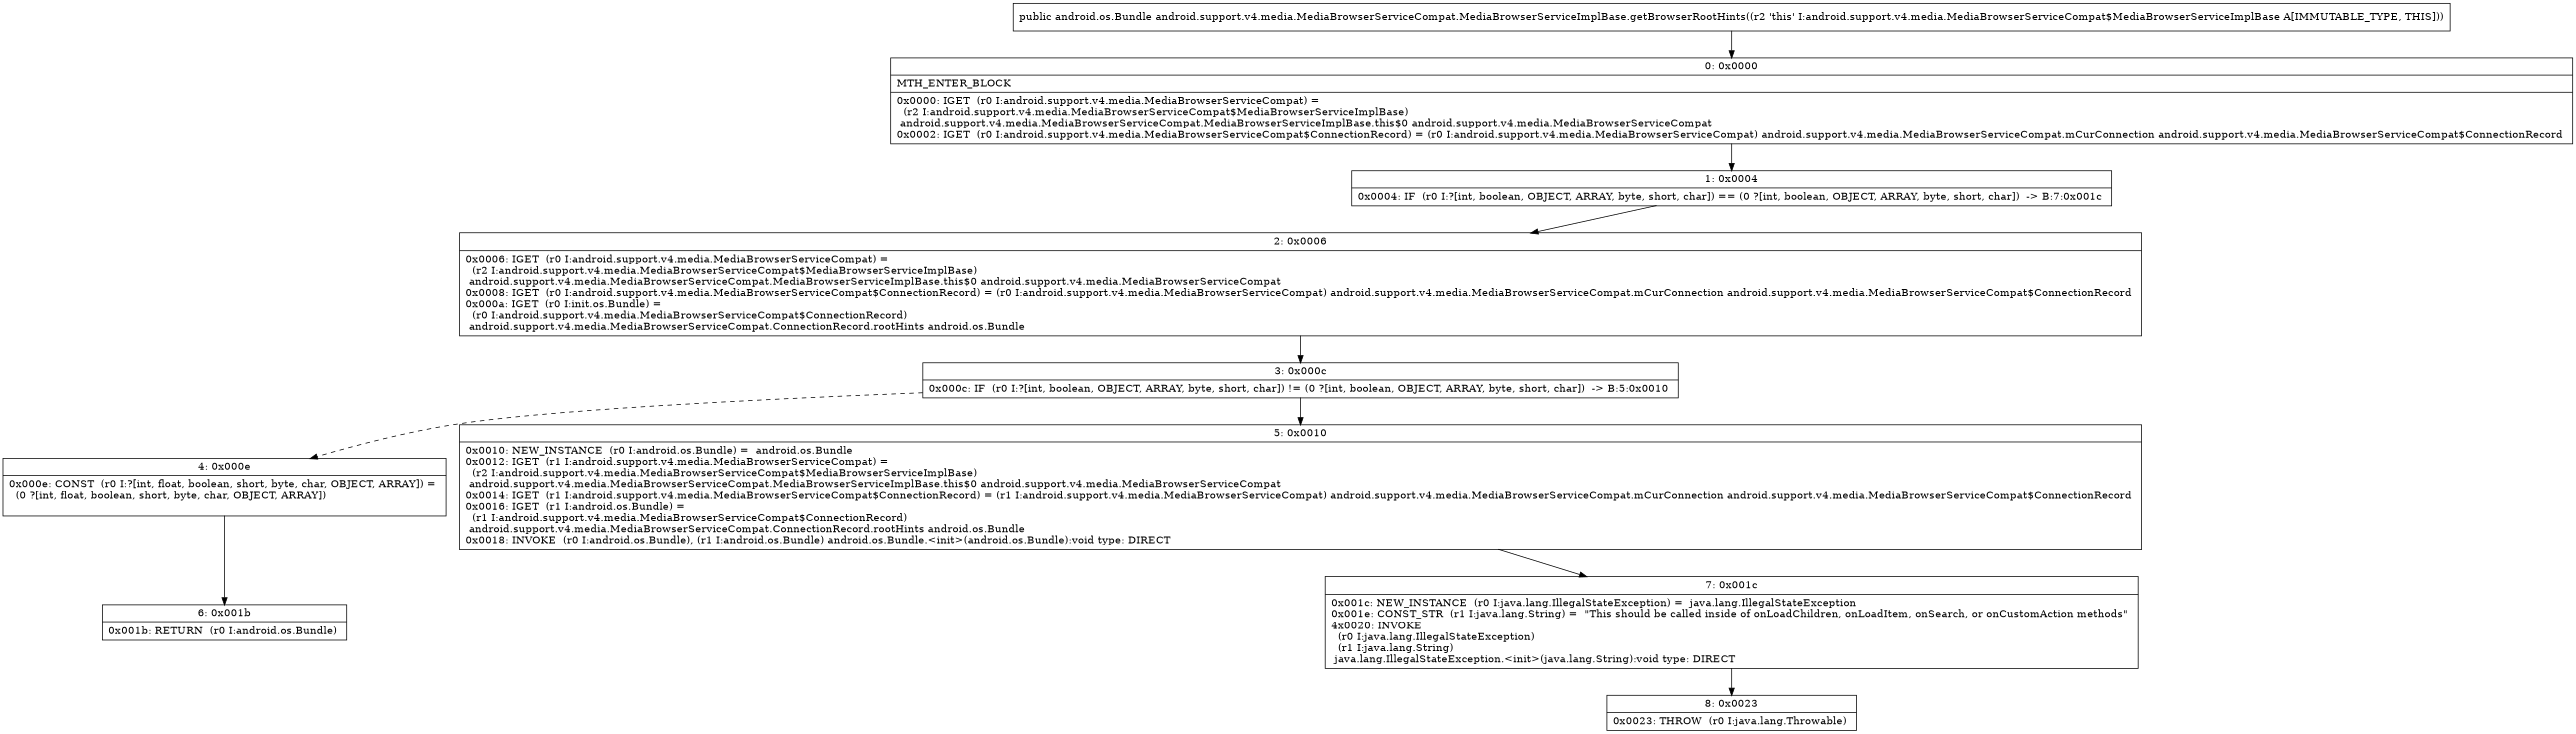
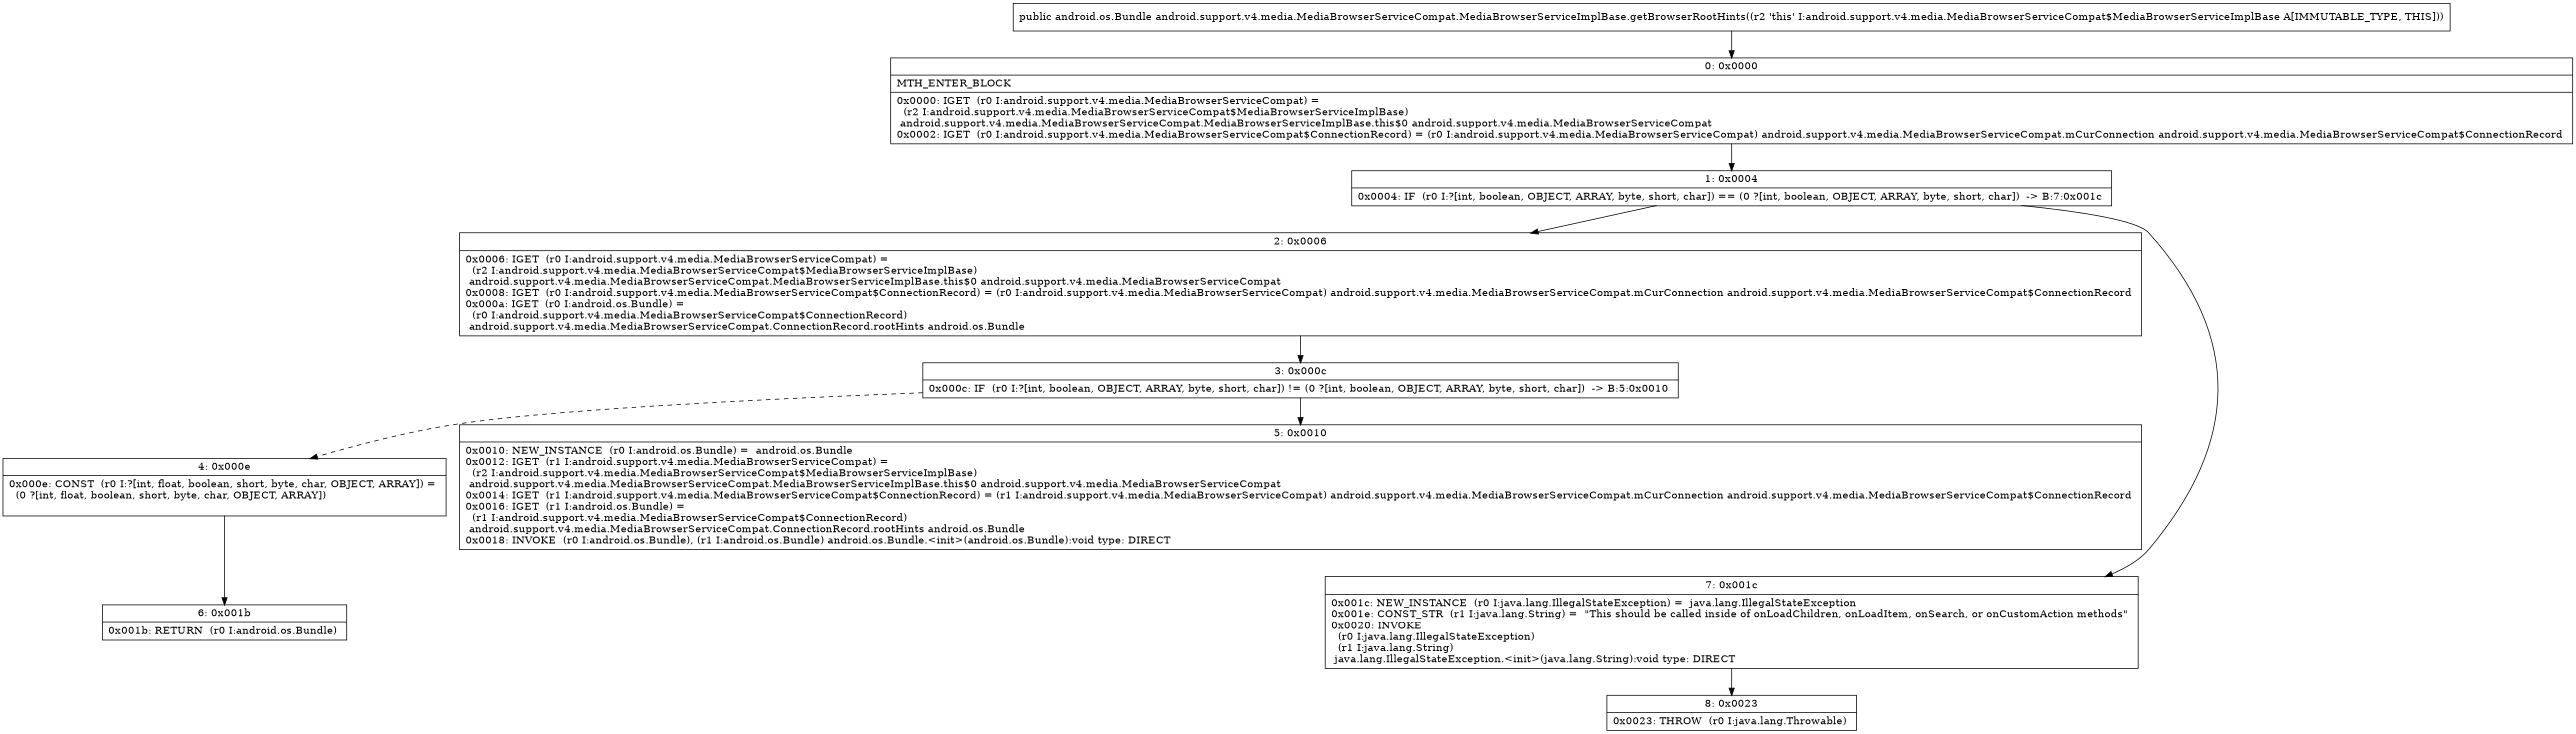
node "2: 0x0006": text "0x000a: IGET  (r0 I:init.os.Bundle) =" -> "0x000a: IGET  (r0 I:android.os.Bundle) ="
edge "5: 0x0010" -> "7: 0x001c": now "1: 0x0004" -> "7: 0x001c"
node "7: 0x001c": text "4x0020: INVOKE" -> "0x0020: INVOKE"
